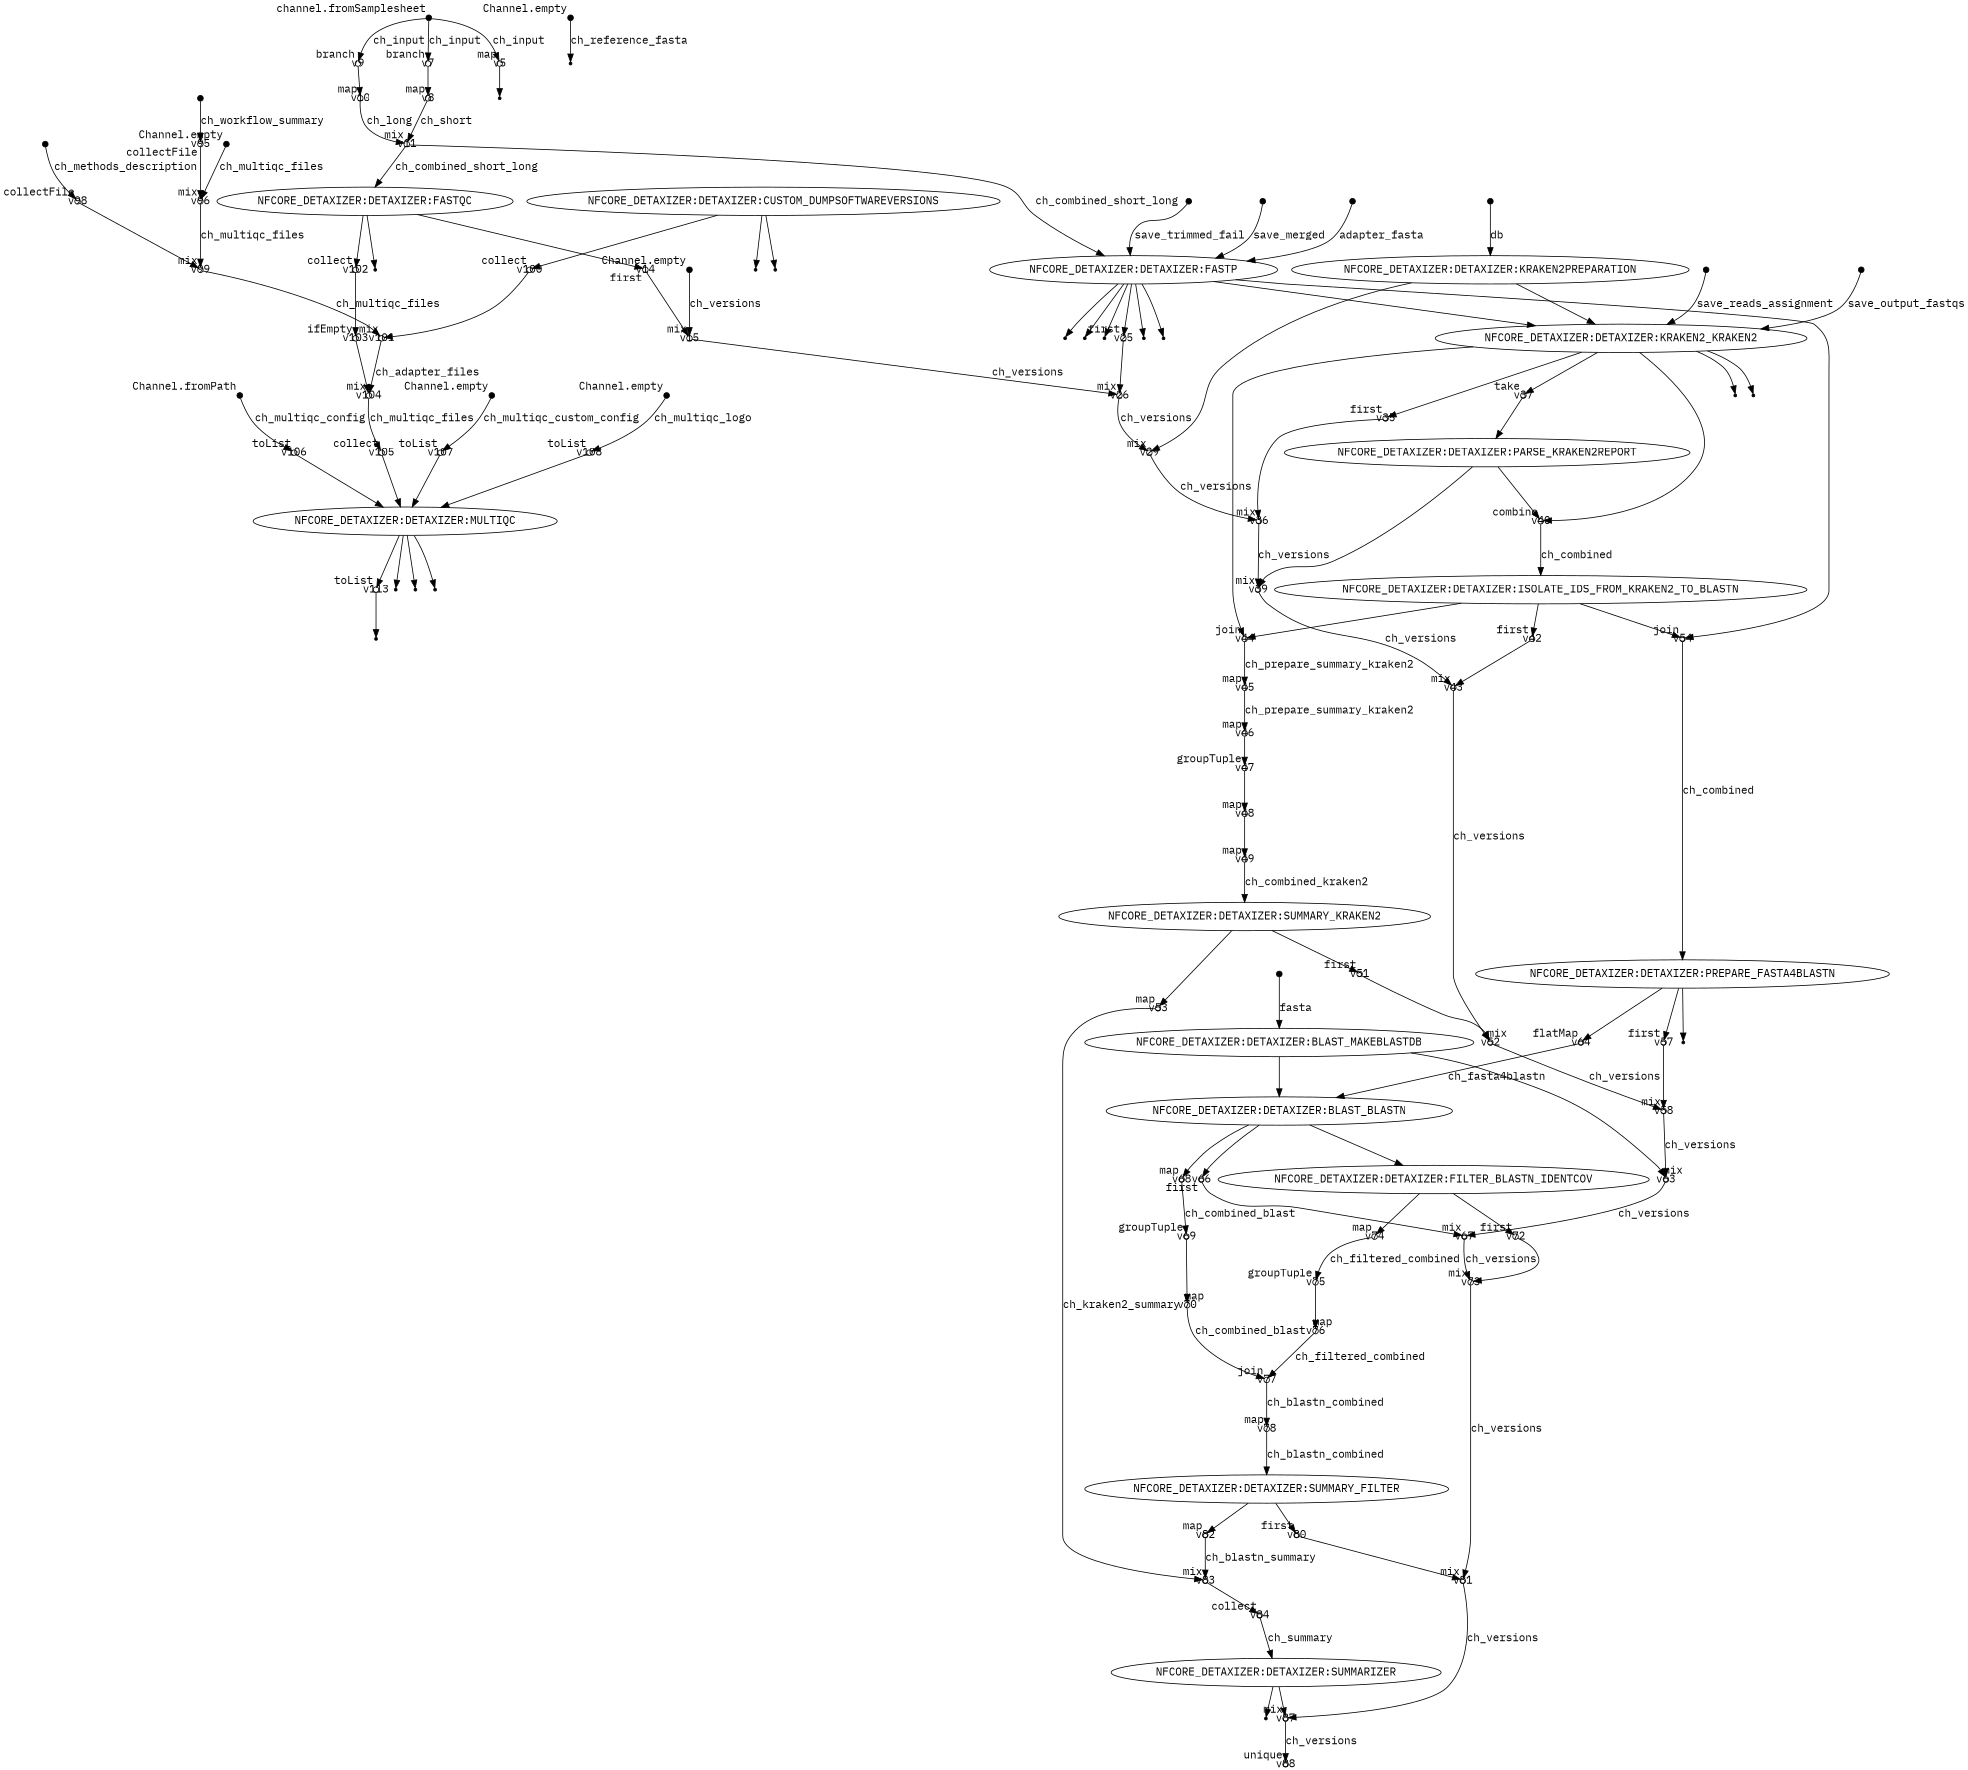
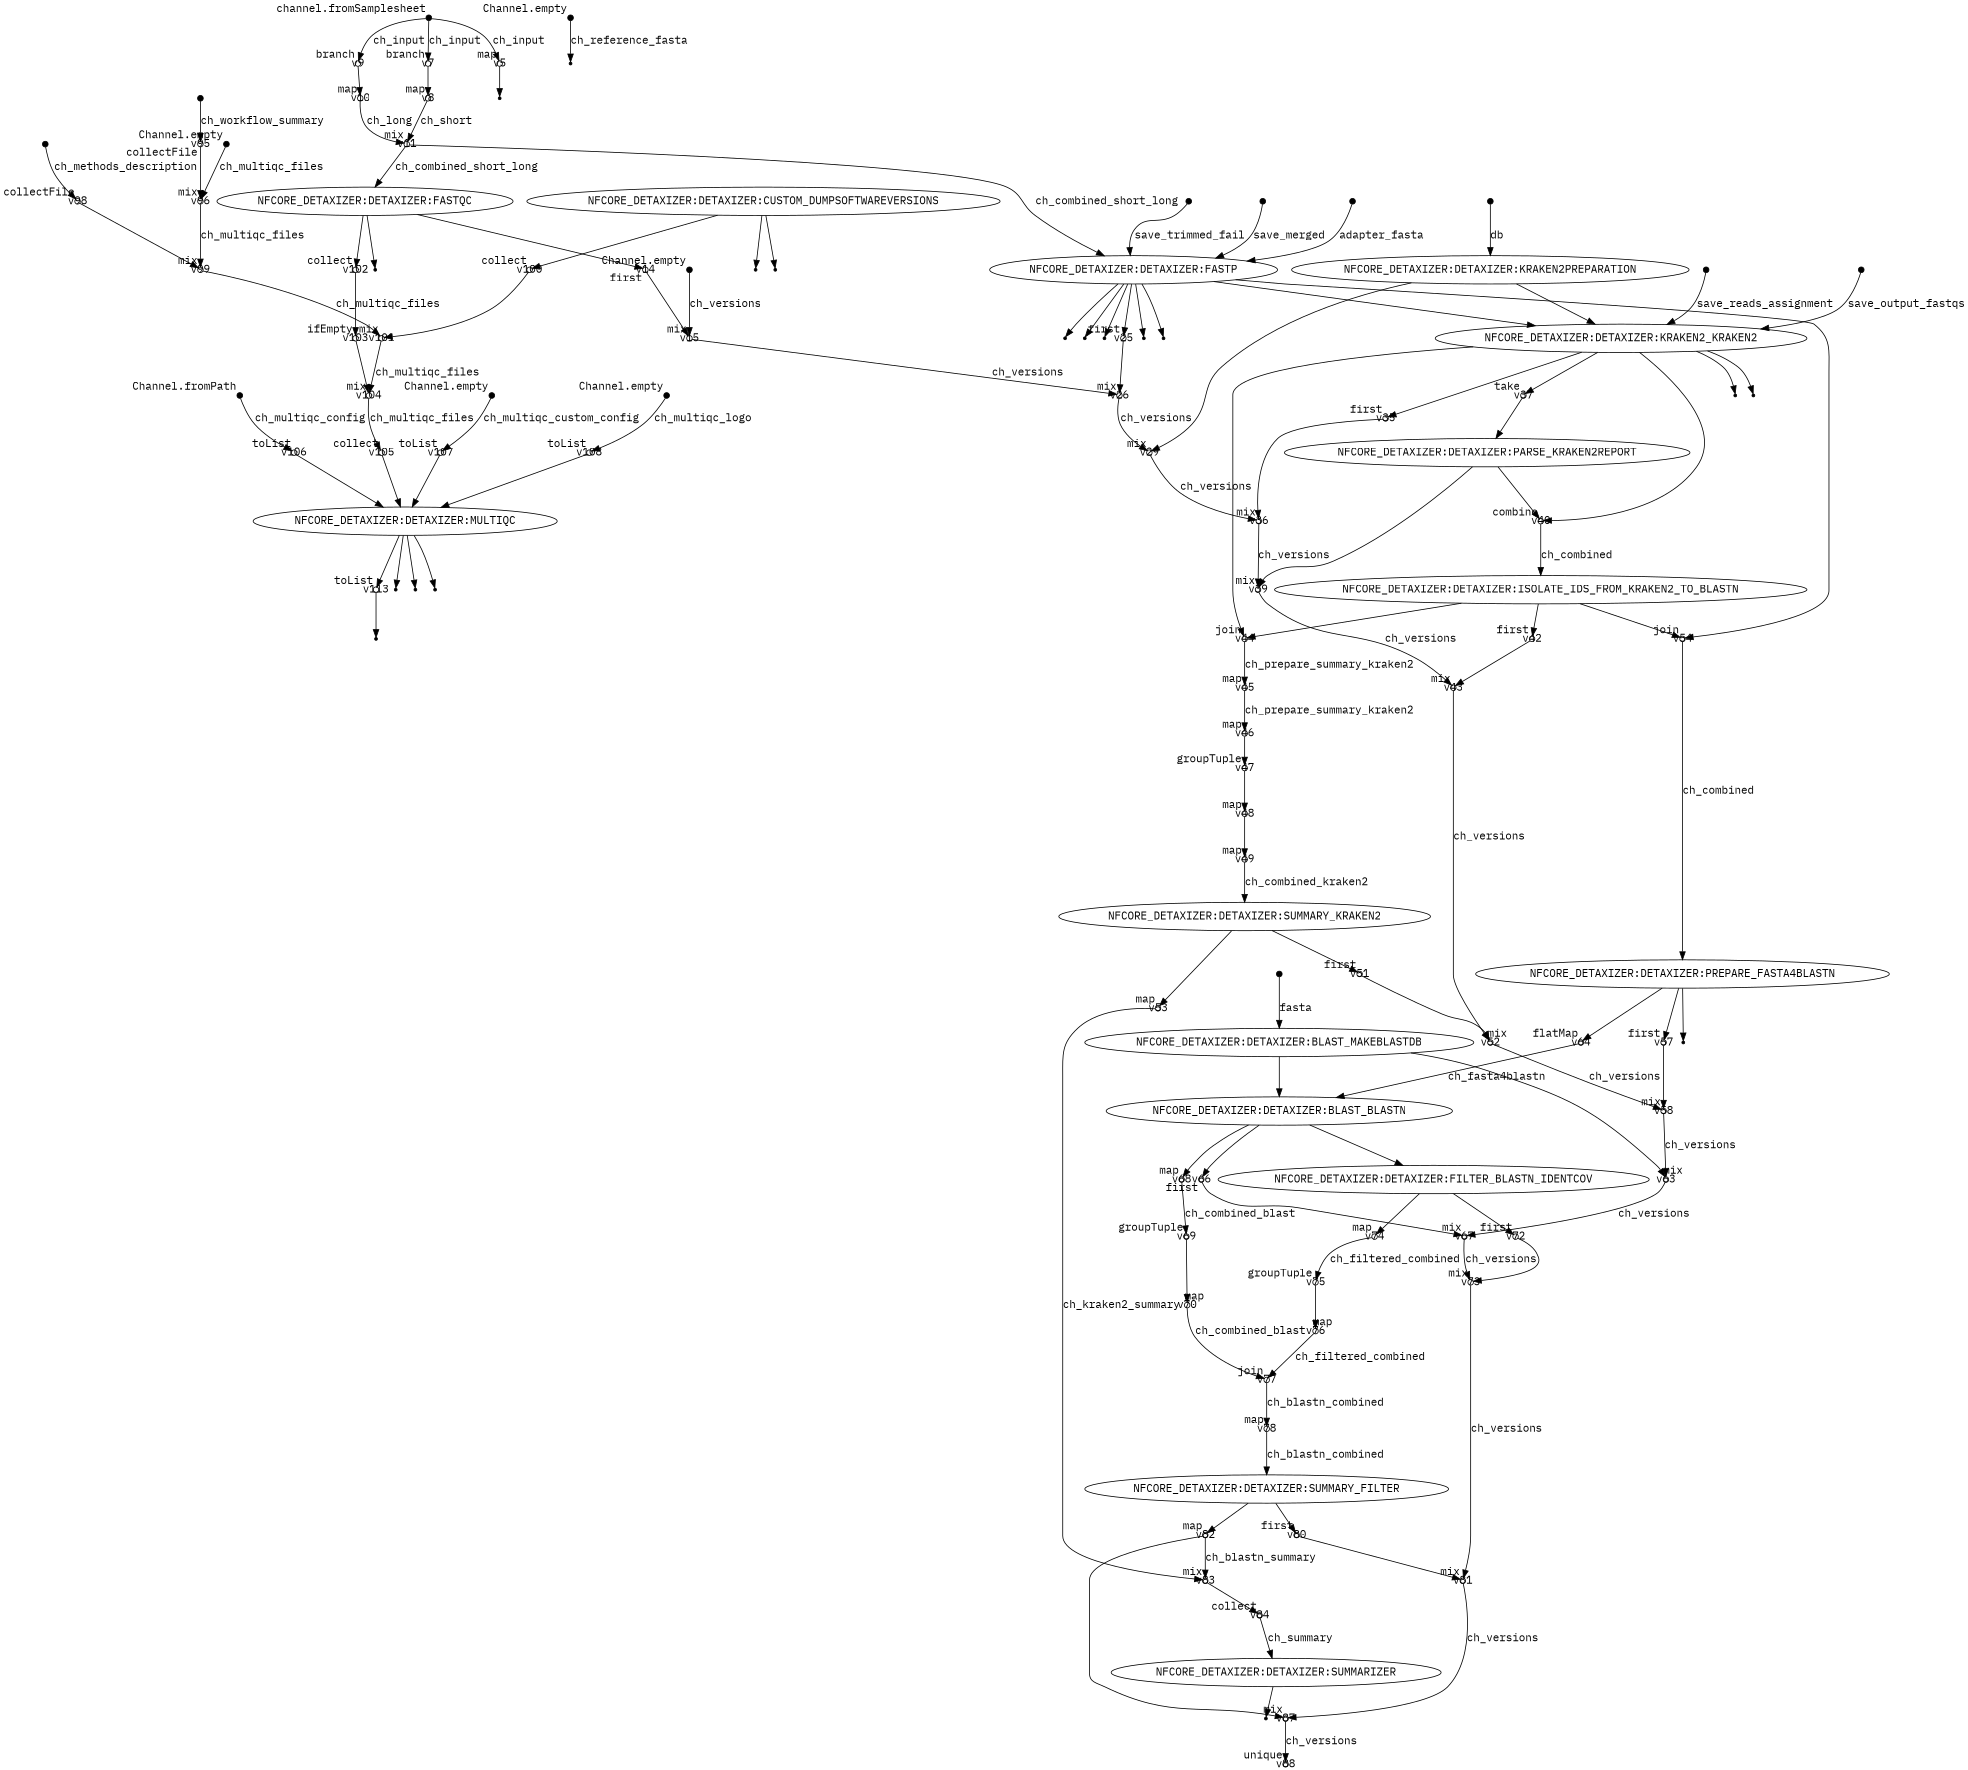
edge "v101 mix" -> "v104 mix": label "ch_adapter_files" -> "ch_multiqc_files"
edge "NFCORE_DETAXIZER:DETAXIZER:SUMMARIZER" -> "v87 mix": now "v82 map" -> "v87 mix"
